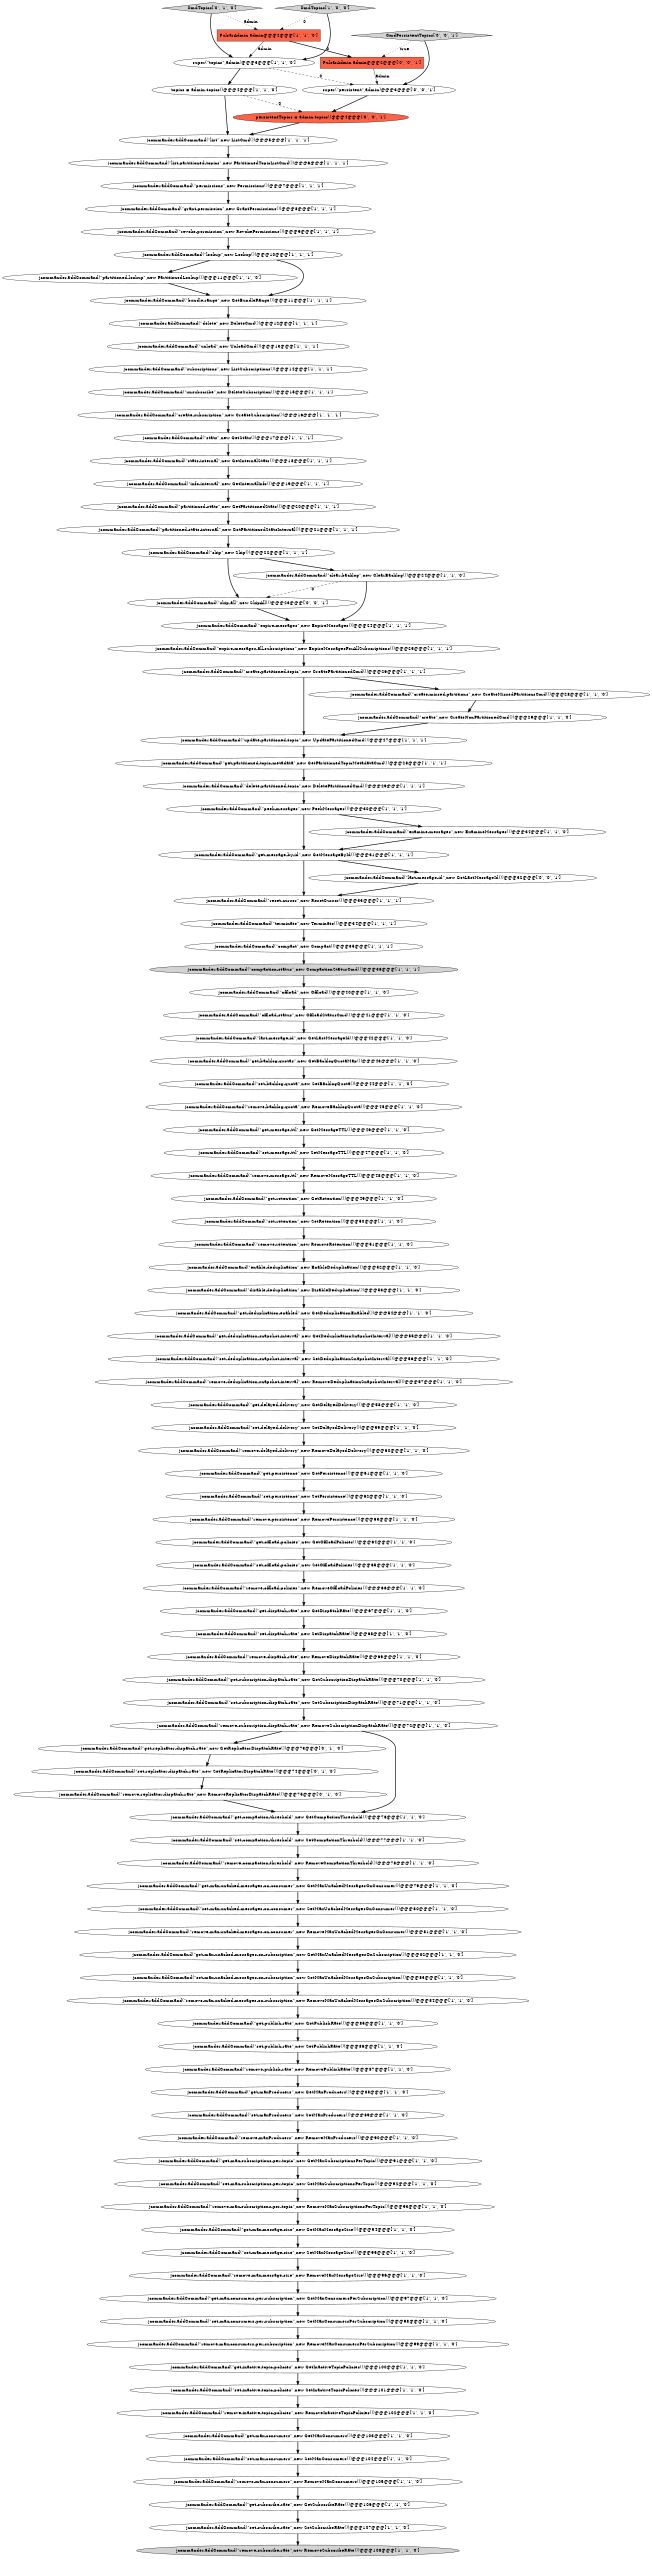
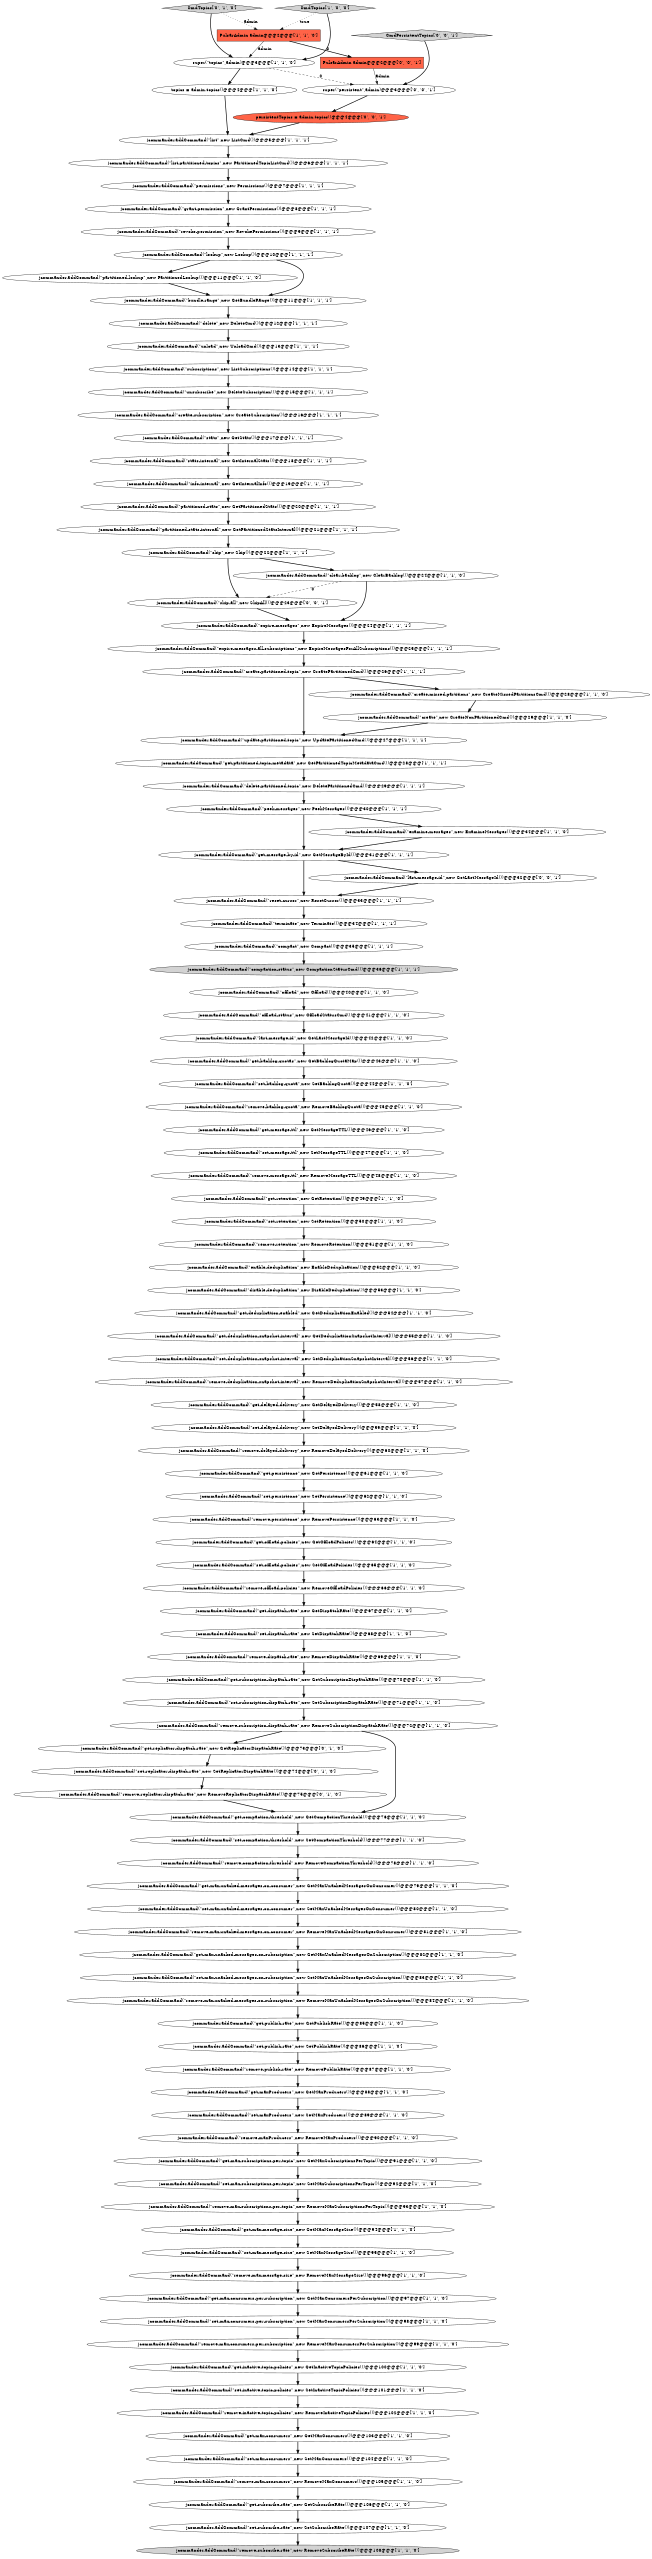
edge "CmdTopics['1', '0', '0']" -> "PulsarAdmin admin@@@2@@@['1', '1', '0']": label "0" -> "true"
edge "CmdPersistentTopics['0', '0', '1']" -> "PulsarAdmin admin@@@2@@@['0', '0', '1']": removed, label "true"
edge "topics = admin.topics()@@@4@@@['1', '1', '0']" -> "persistentTopics = admin.topics()@@@4@@@['0', '0', '1']": removed, label "0"
